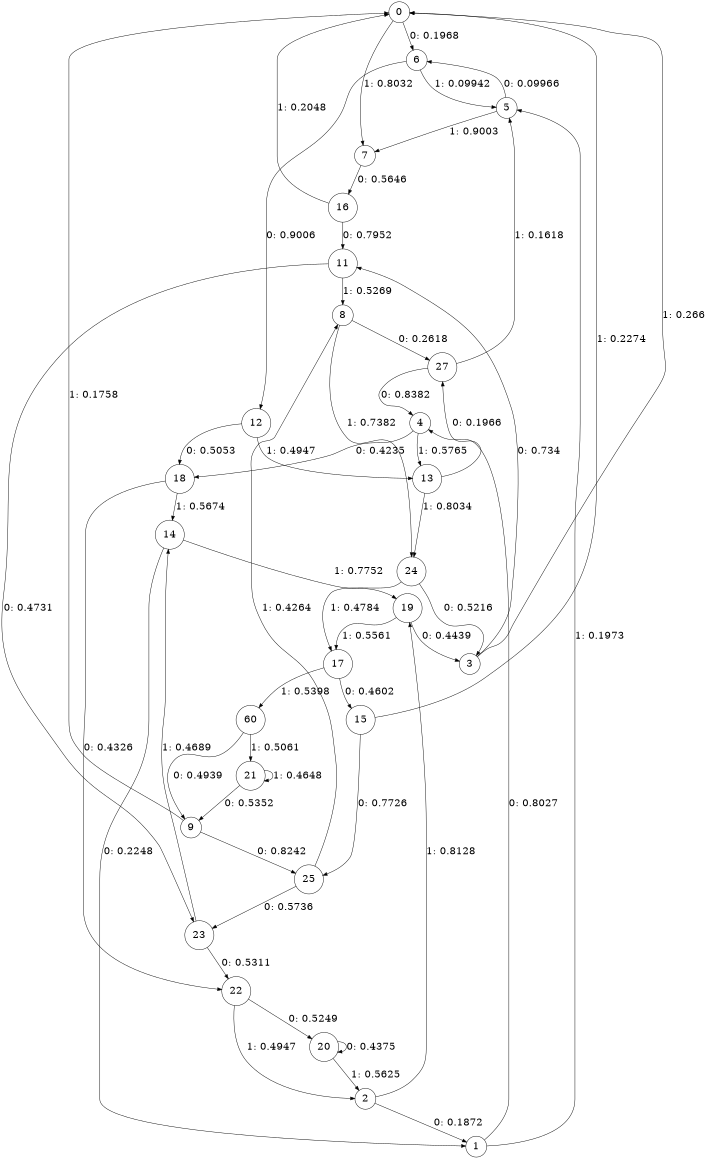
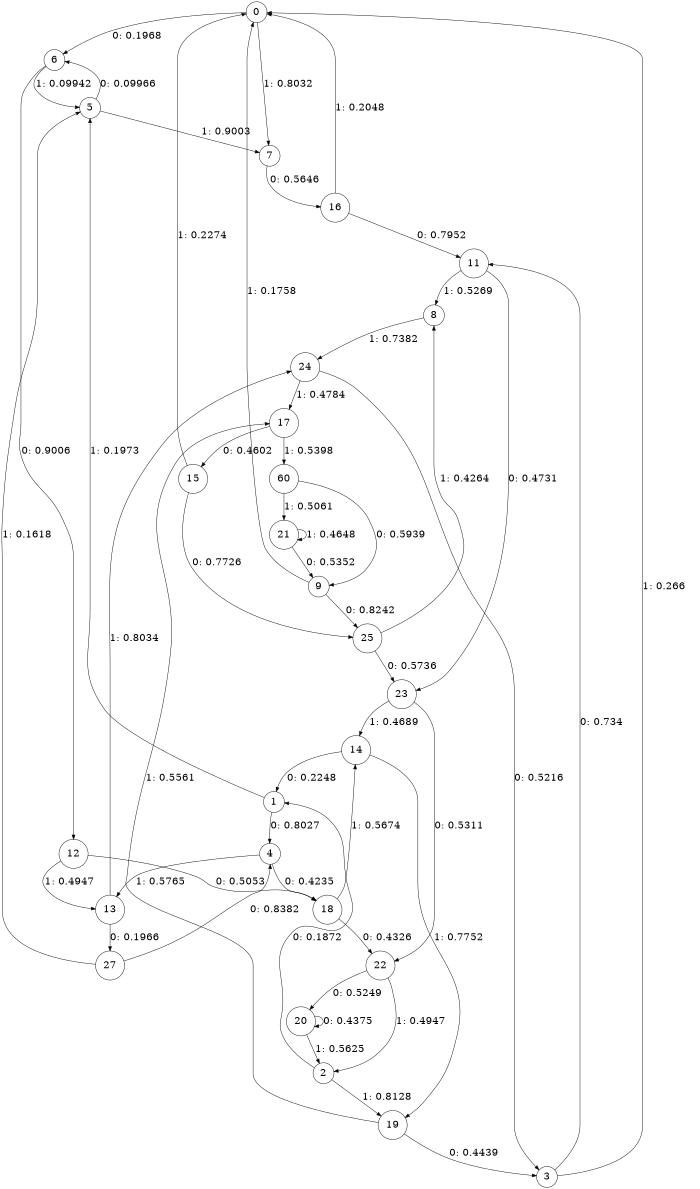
edge "8" -> "27": removed, label "0: 0.2618"
edge "60" -> "9": label "0: 0.4939   " -> "0: 0.5939   "
